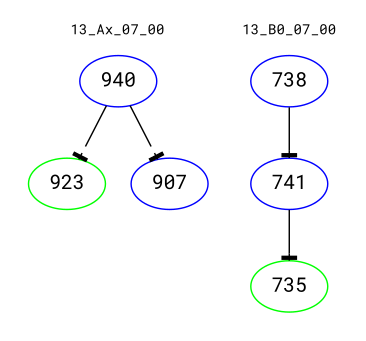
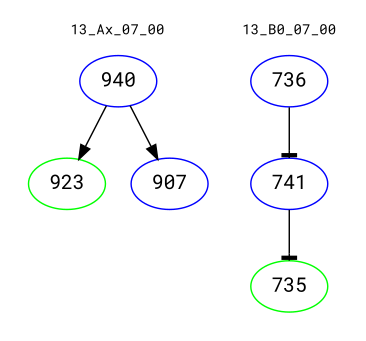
node "738": label "738" -> "736"
edge "940" -> "923": arrowhead tee -> normal
edge "940" -> "907": arrowhead tee -> normal
